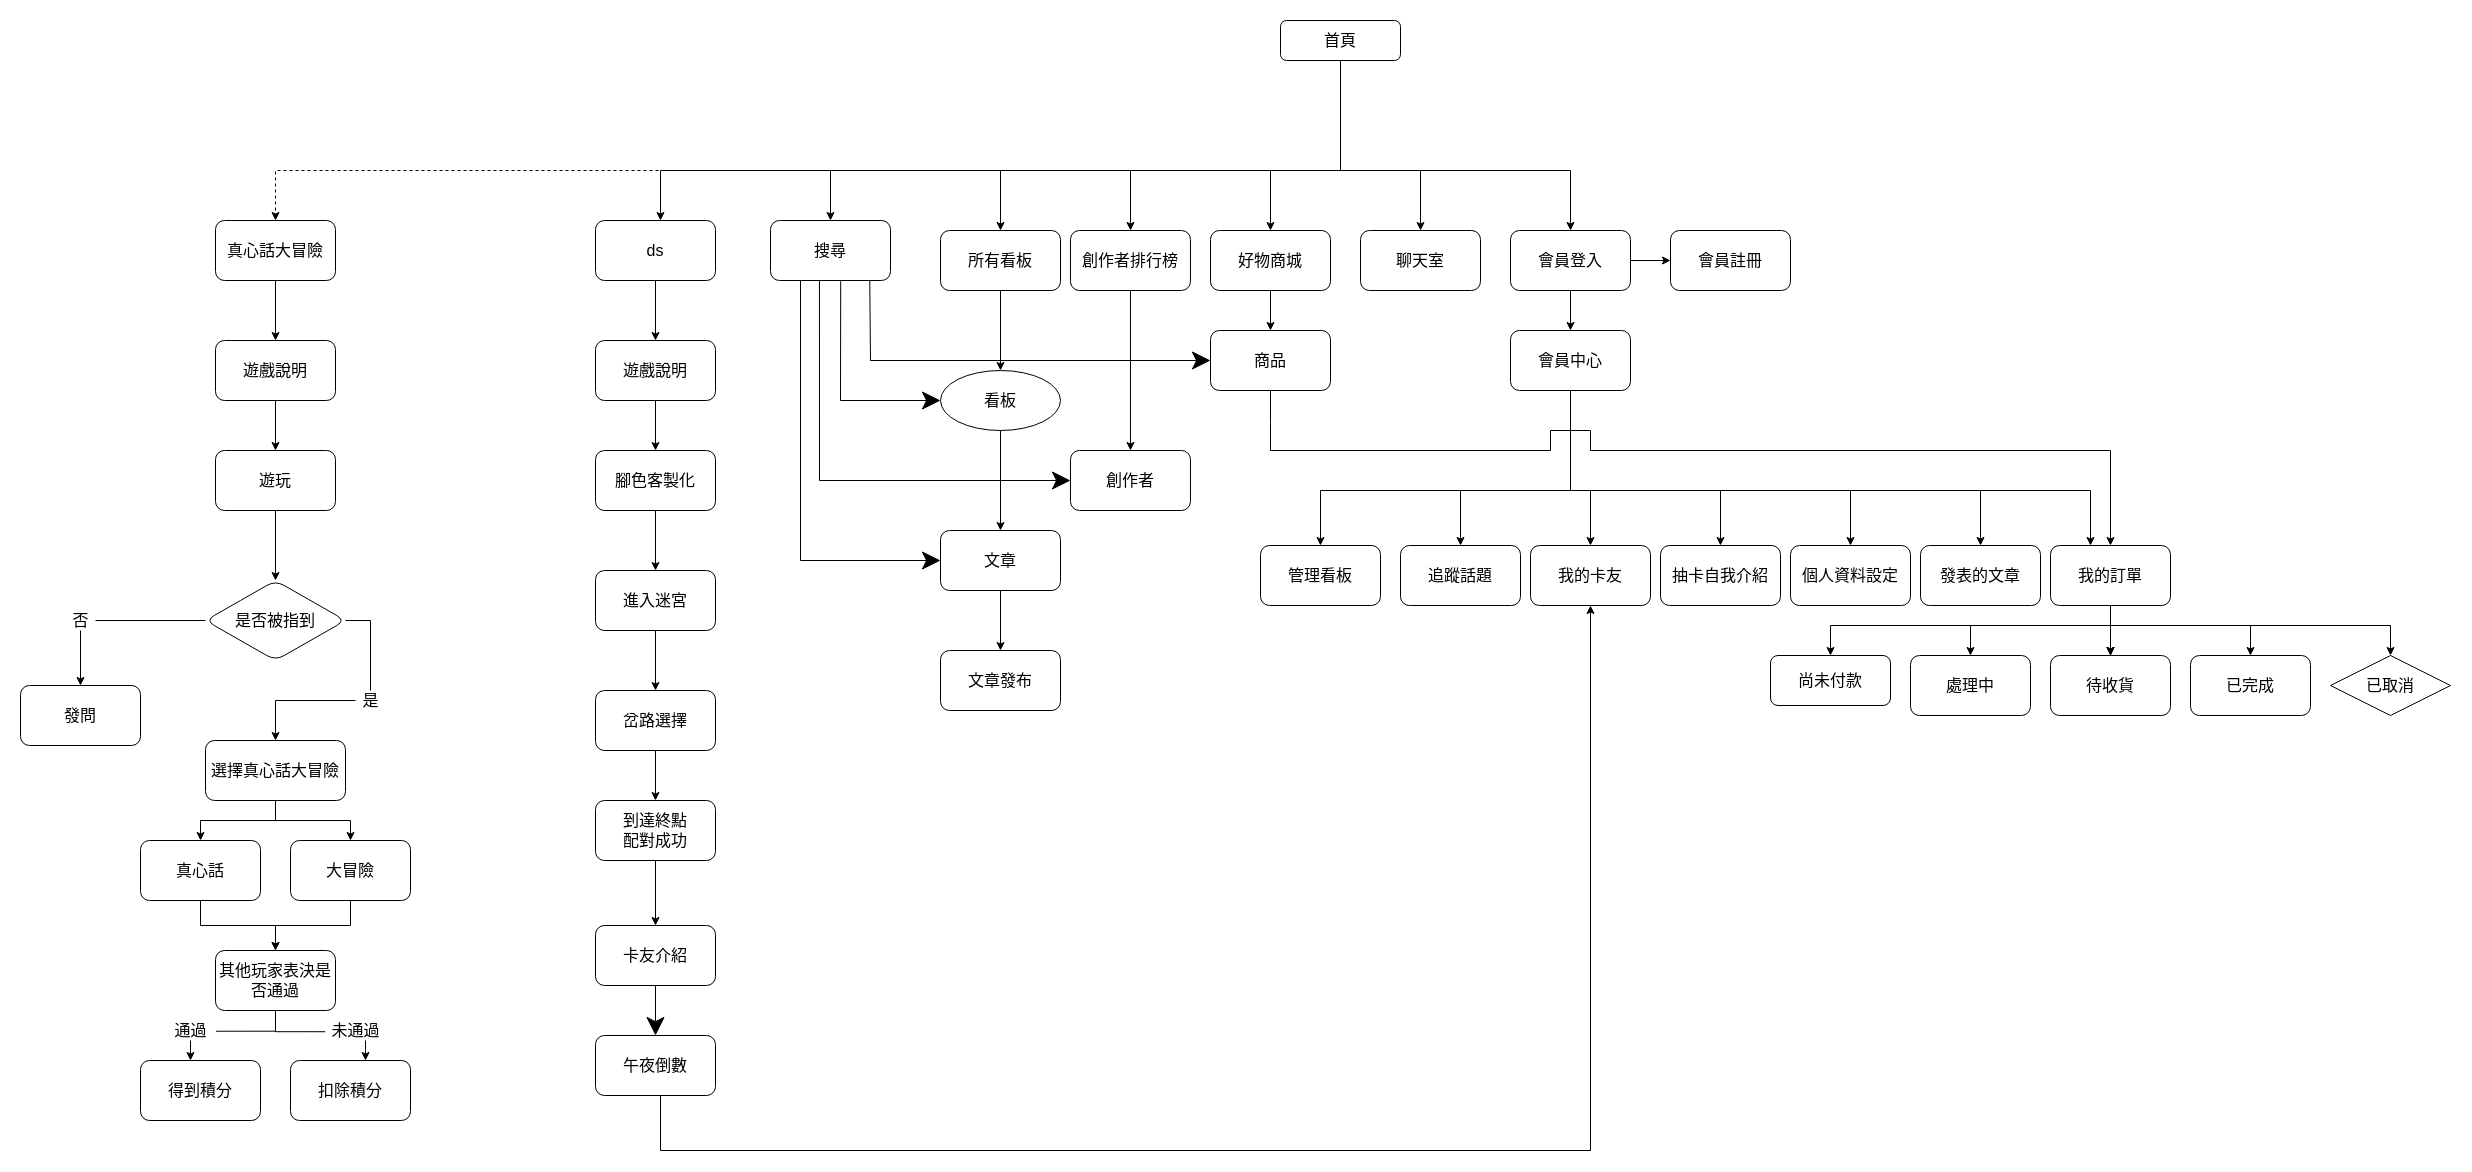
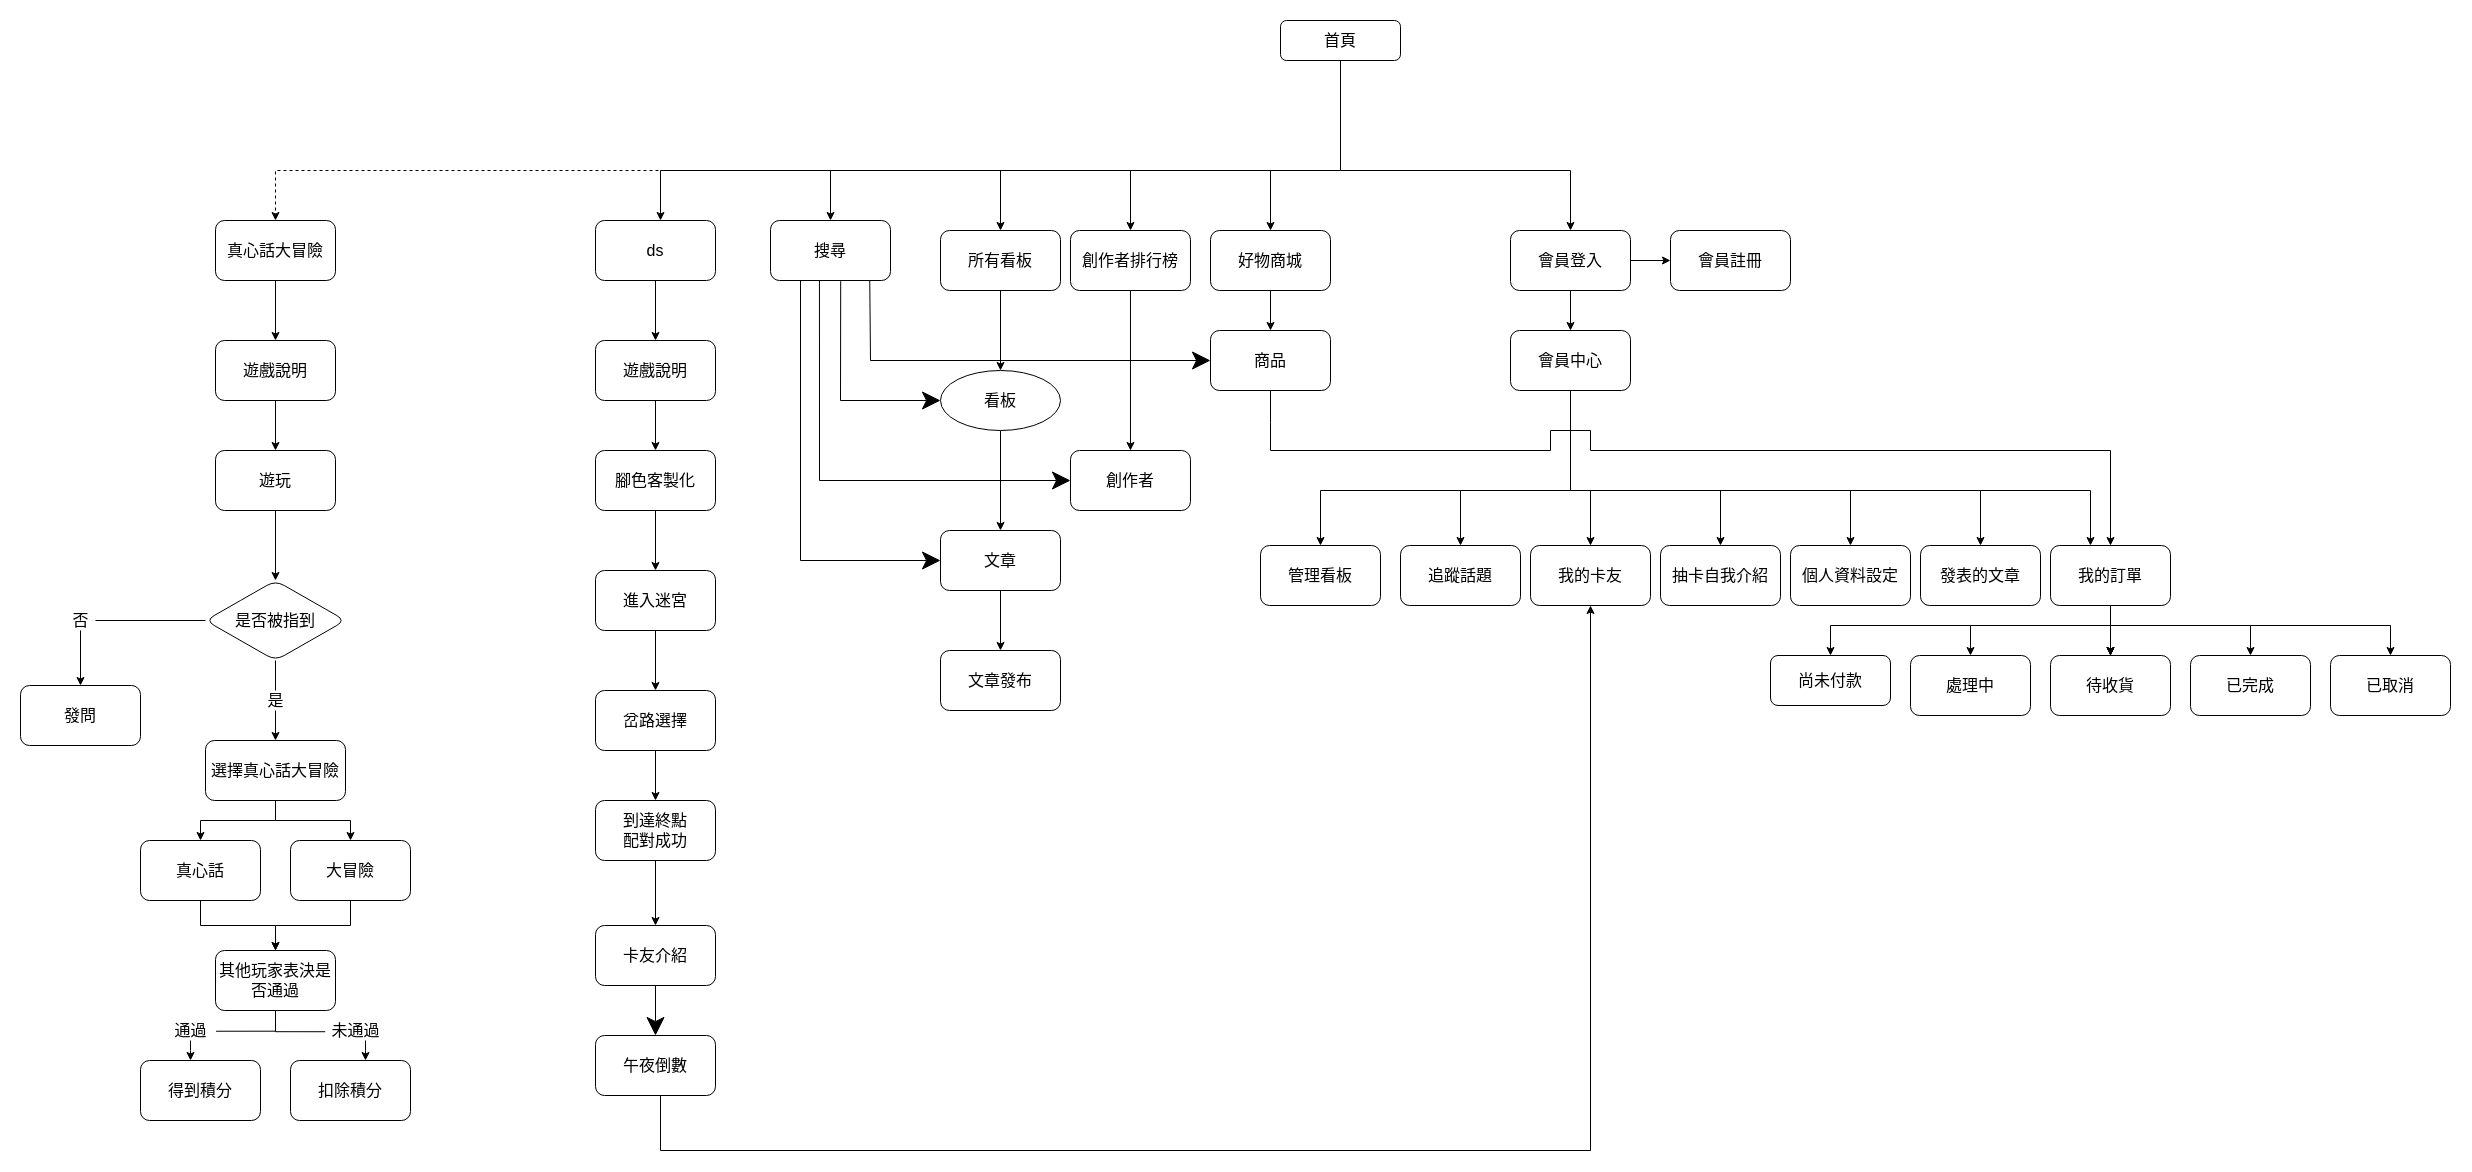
edge "首頁" -> "聊天室": removed
node "聊天室": removed
node "已取消": shape diamond -> rounded rectangle
node "是": moved (371, 701) -> (276, 701)
